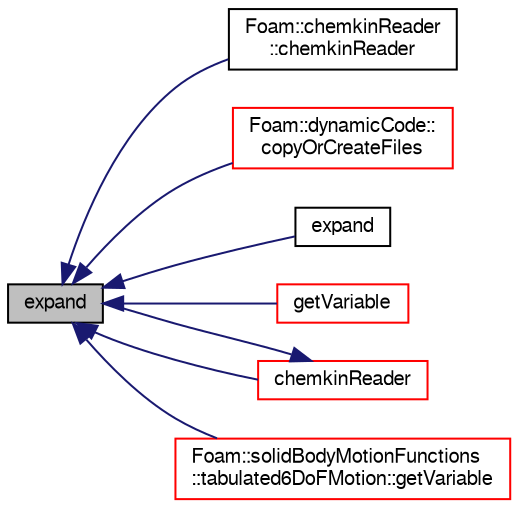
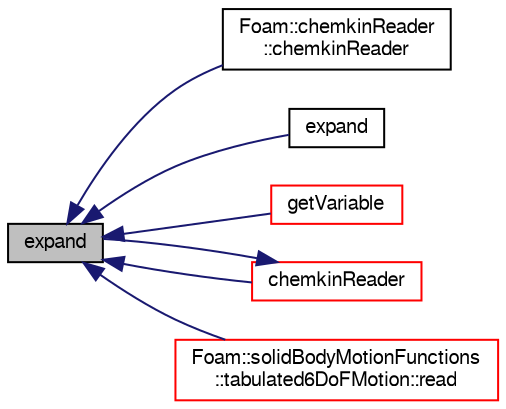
node "Foam::dynamicCode:: copyOrCreateFiles": removed
node "Foam::solidBodyMotionFunctions ::tabulated6DoFMotion::getVariable": label "Foam::solidBodyMotionFunctions ::tabulated6DoFMotion::getVariable" -> "Foam::solidBodyMotionFunctions ::tabulated6DoFMotion::read"
